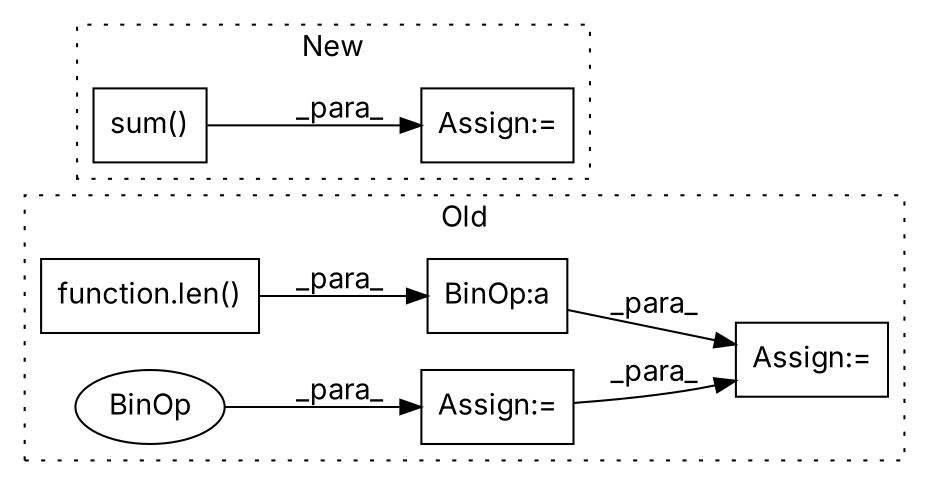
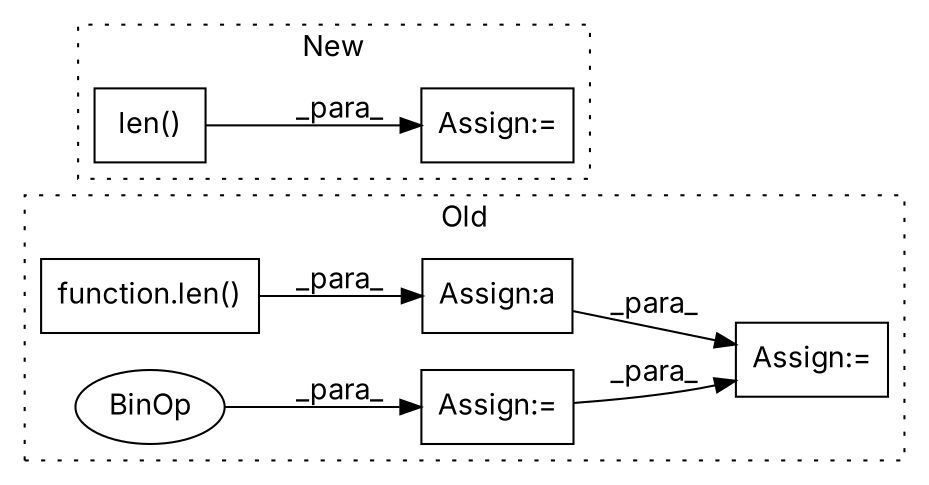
node "sum()": label "sum()" -> "len()"
node "BinOp:a": label "BinOp:a" -> "Assign:a"
